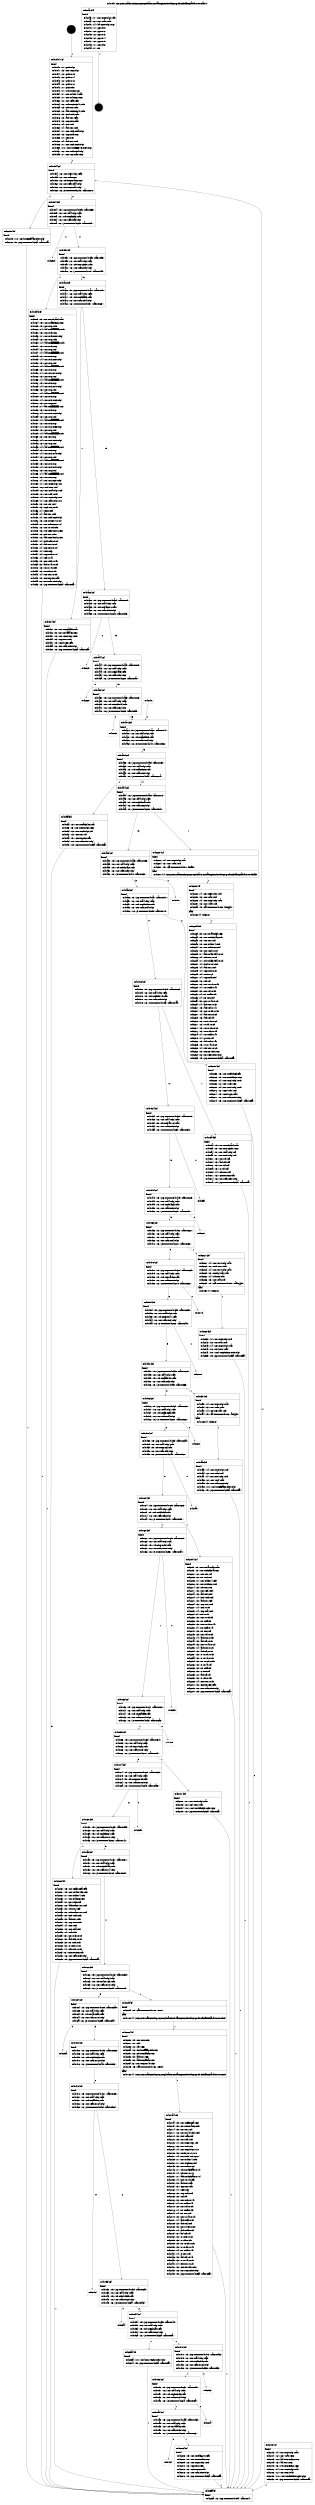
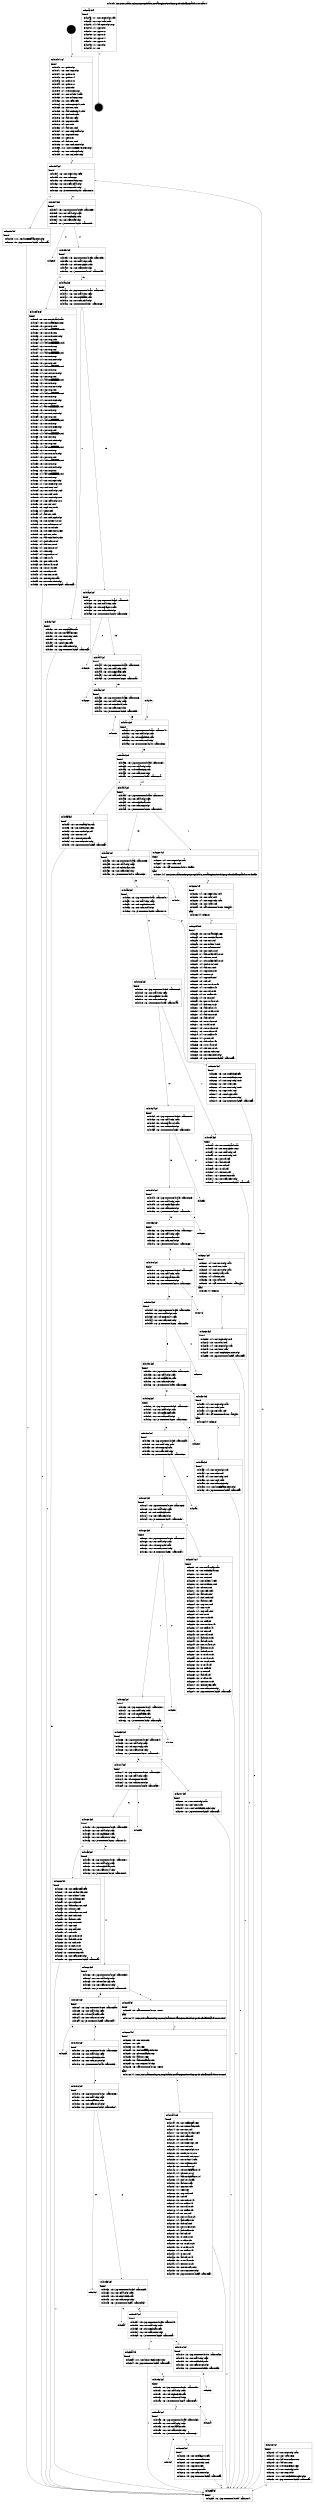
edge "0x401d70 [28]" -> "0x401d8c [28]": now "0x40233a [15]" -> "0x401d8c [28]"
